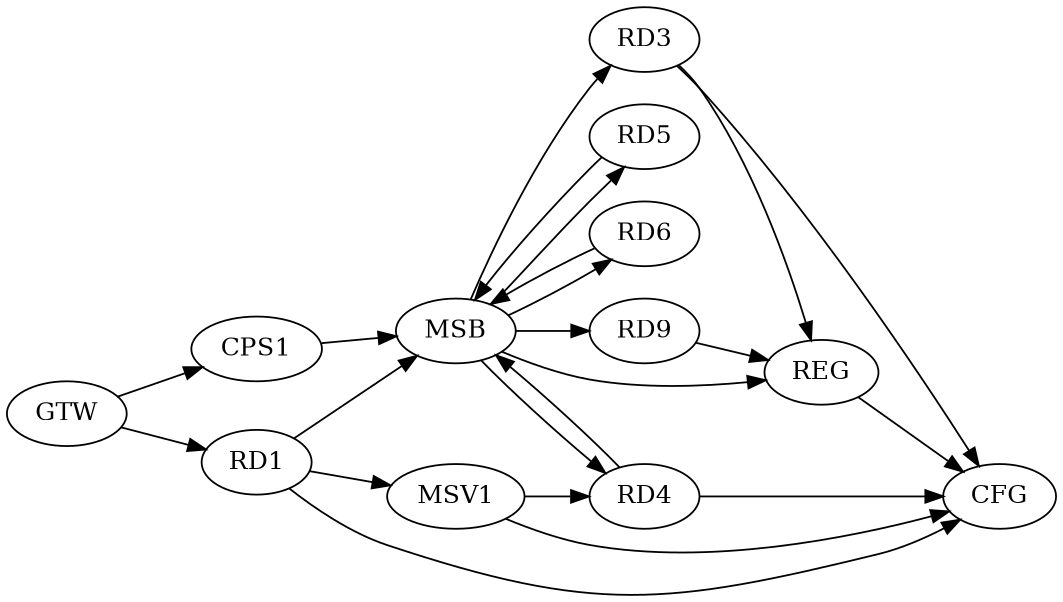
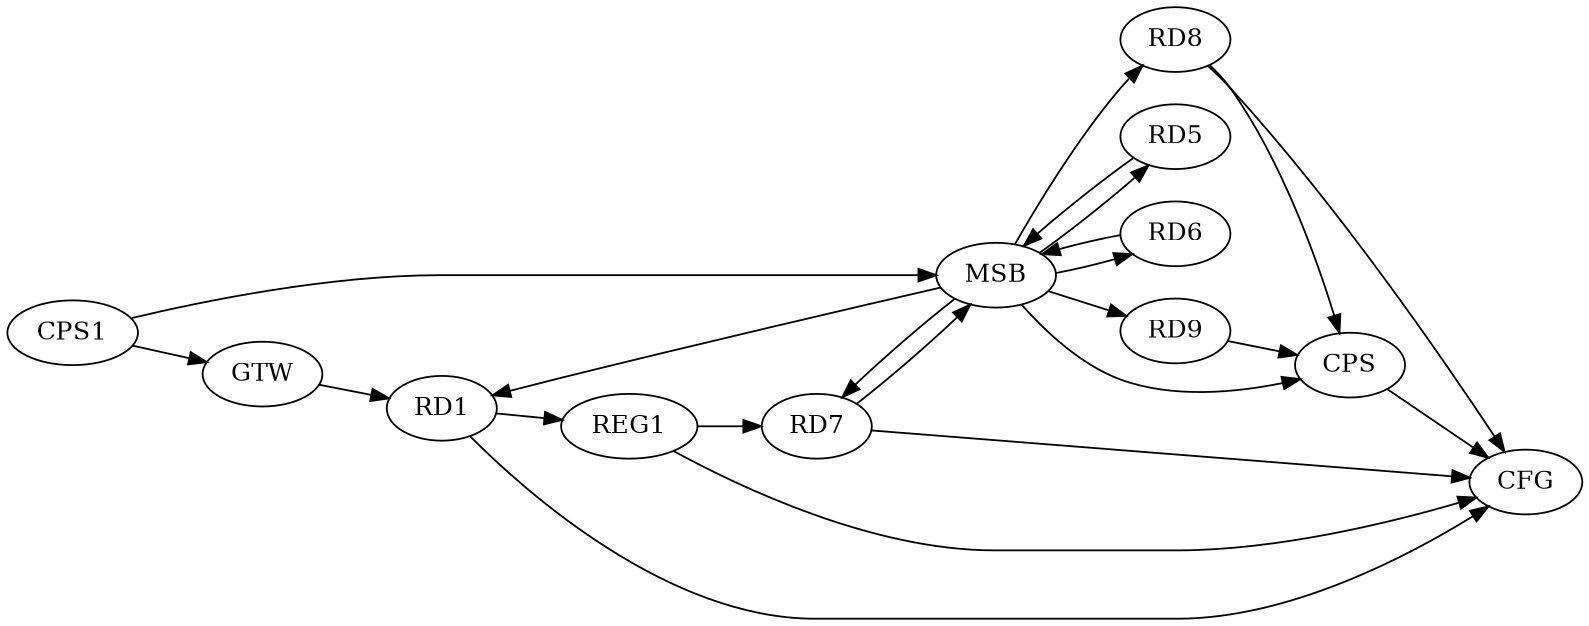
node "RD3": label "RD3" -> "RD8"
node "REG": label "REG" -> "CPS"
edge "GTW" -> "CPS1": reversed
edge "RD1" -> "MSB": reversed
node "MSV1": label "MSV1" -> "REG1"
node "RD4": label "RD4" -> "RD7"
